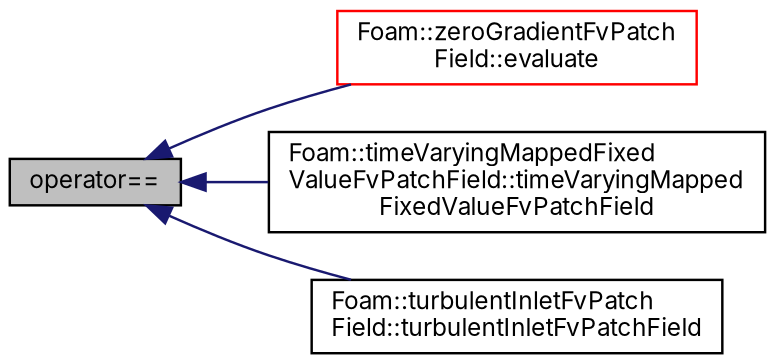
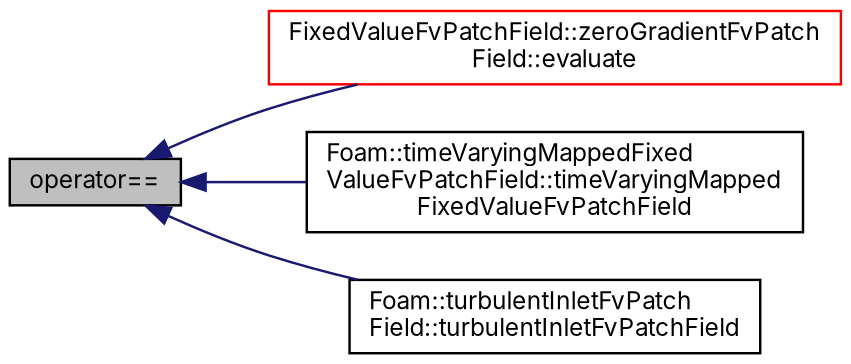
node "Foam::zeroGradientFvPatch Field::evaluate": label "Foam::zeroGradientFvPatch Field::evaluate" -> "FixedValueFvPatchField::zeroGradientFvPatch Field::evaluate"
